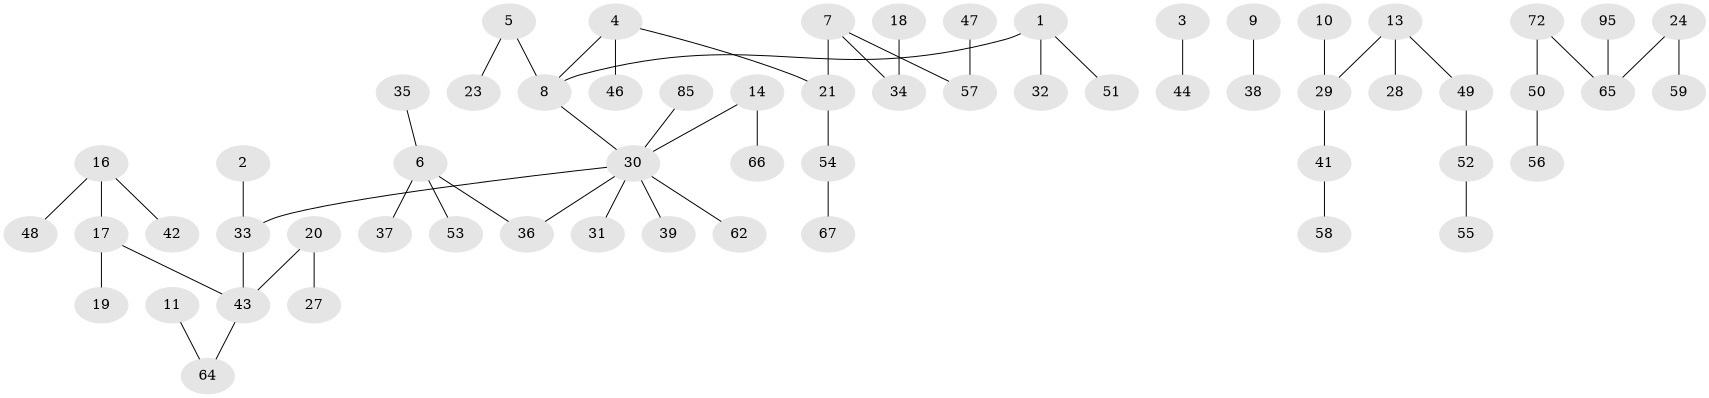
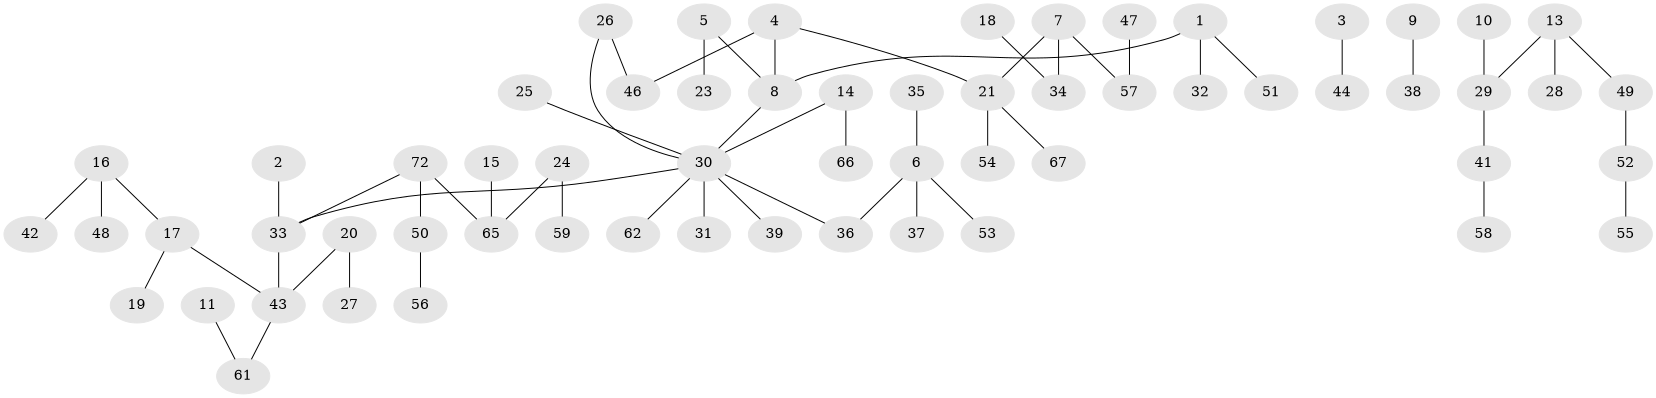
node "26": added
node "95": label "95" -> "15"
node "85": label "85" -> "25"
edge "72" -- "33": added
edge "54" -- "67": now "21" -- "67"
node "64": label "64" -> "61"
